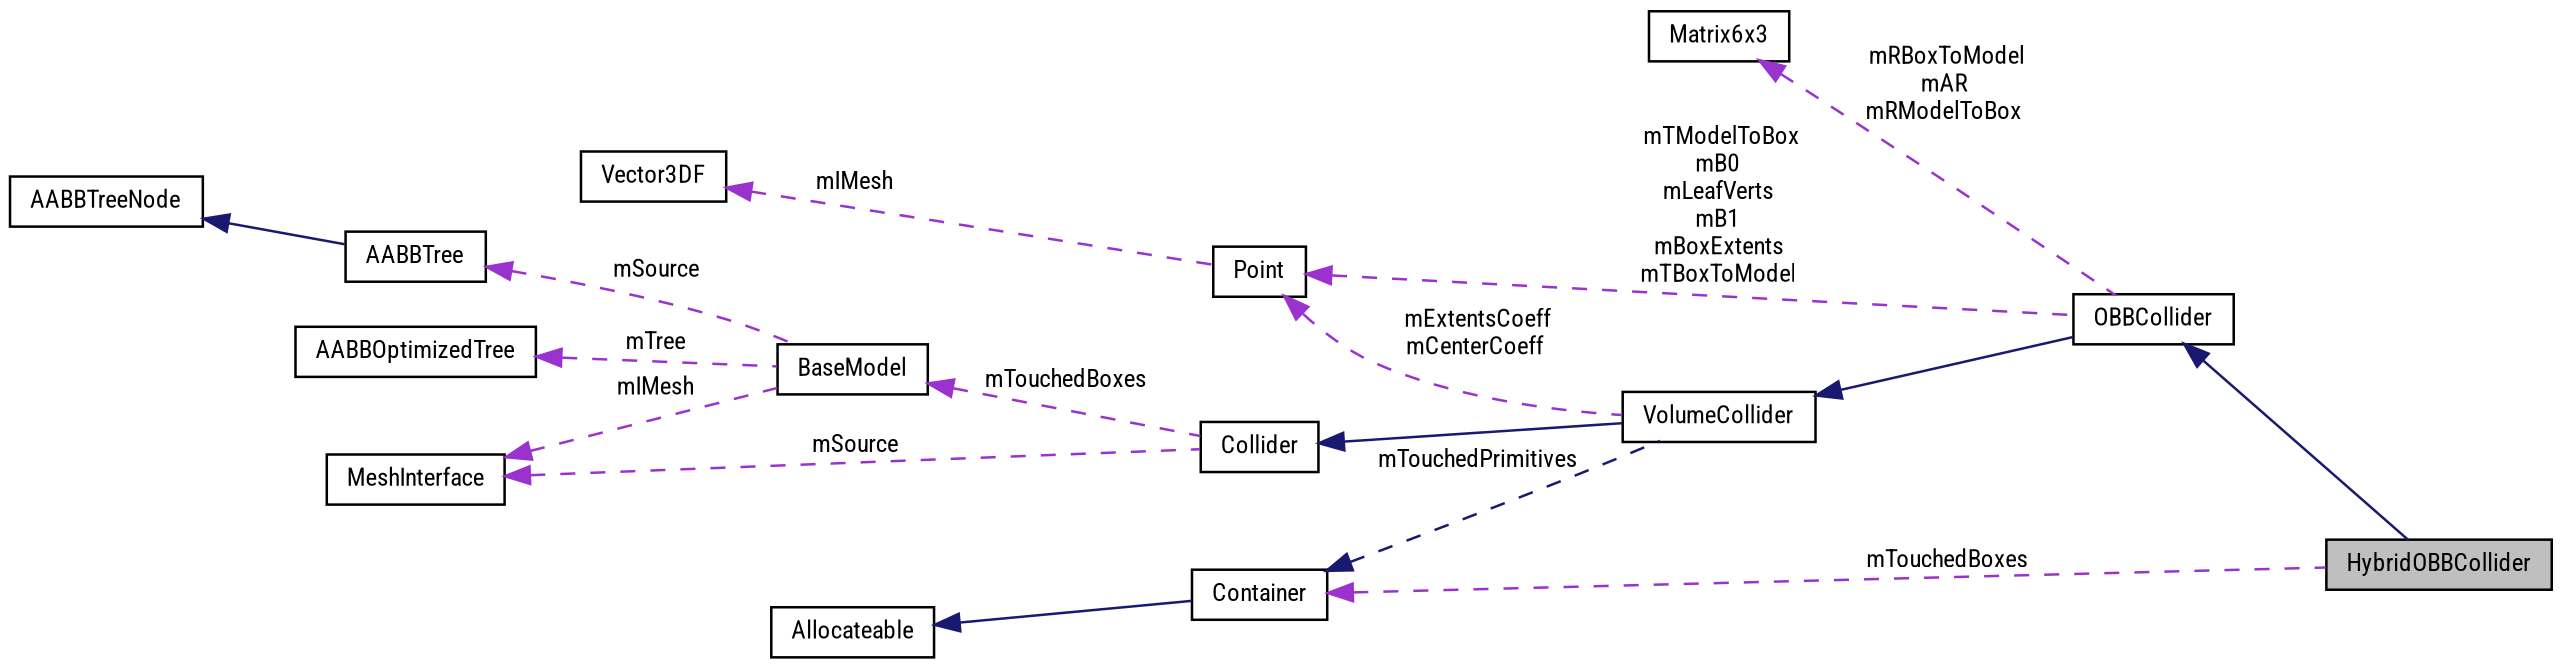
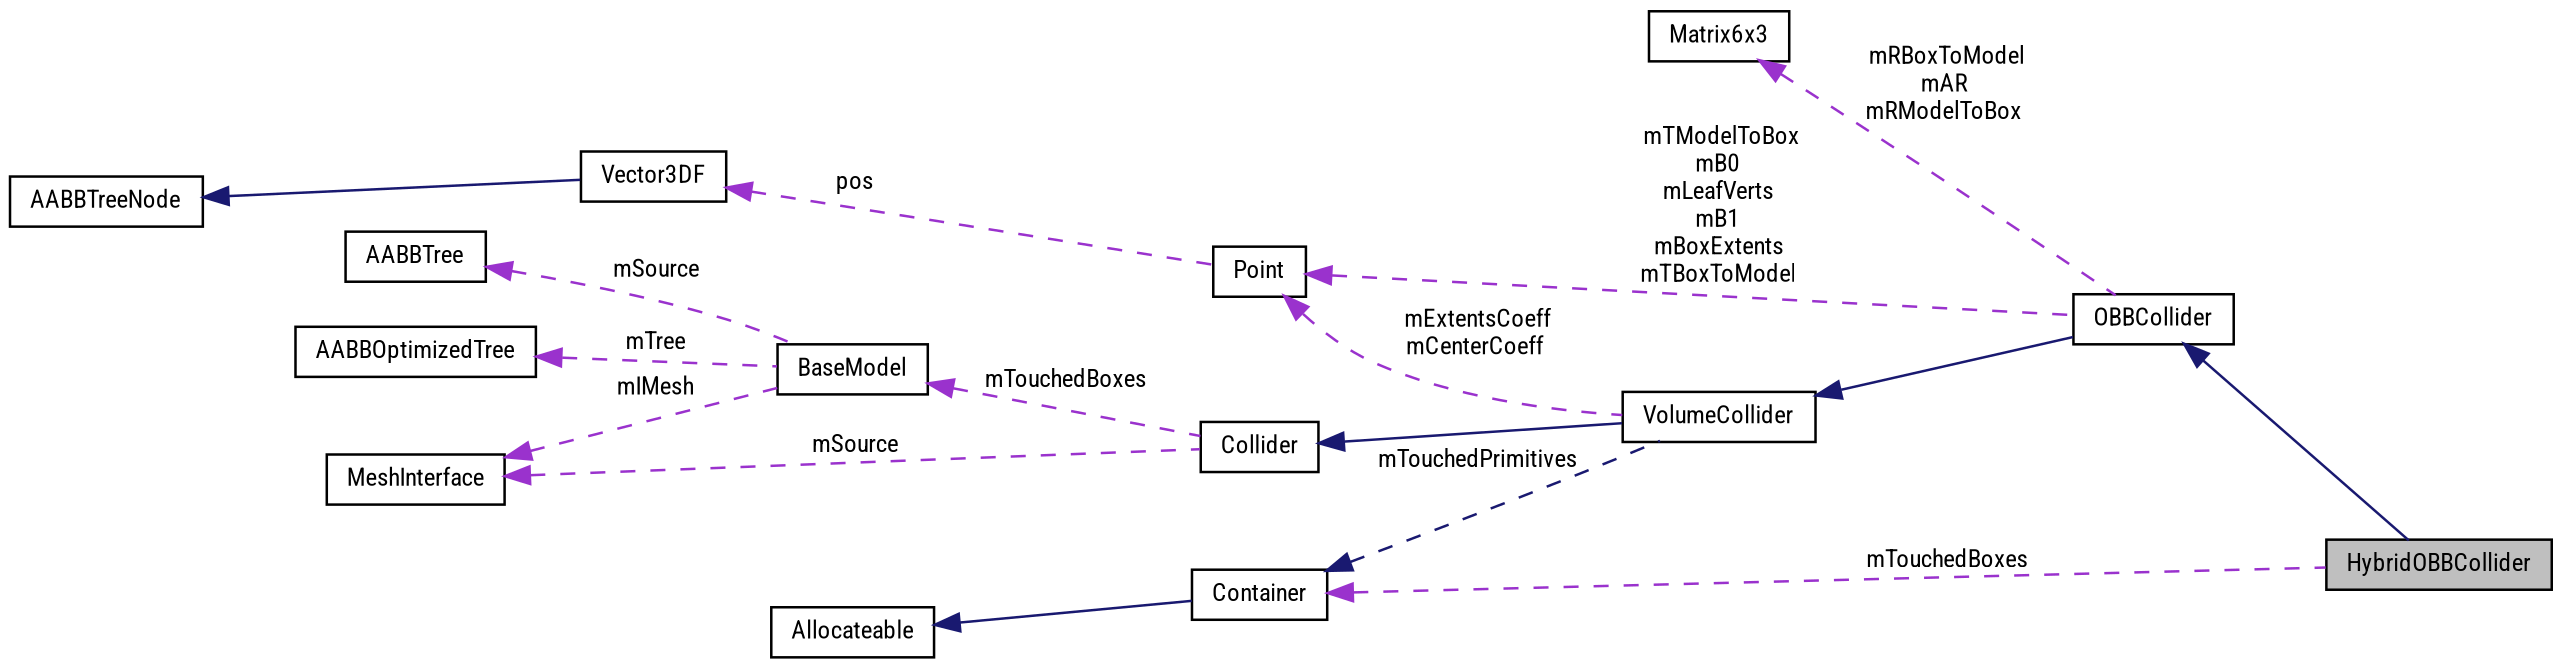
edge "Point" -> "Vector3DF": label " mIMesh" -> " pos"
edge "AABBTree" -> "AABBTreeNode": now "Vector3DF" -> "AABBTreeNode"
